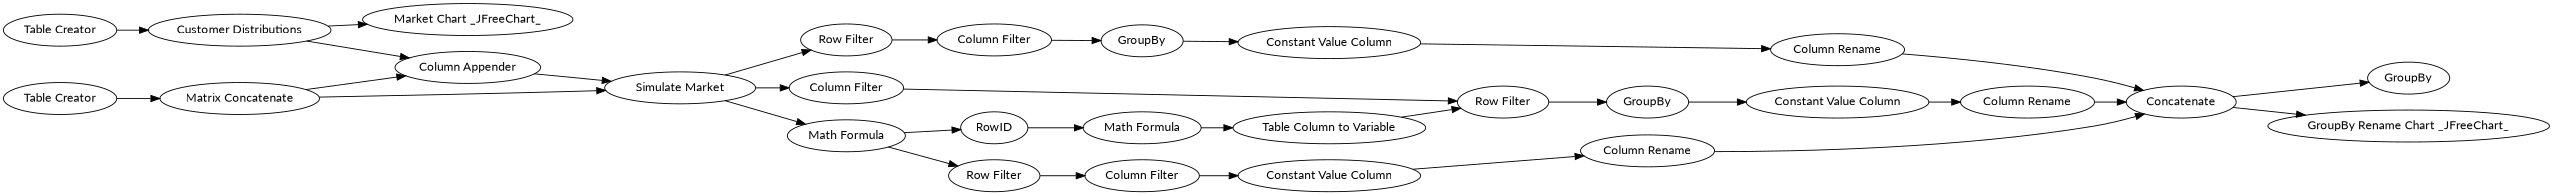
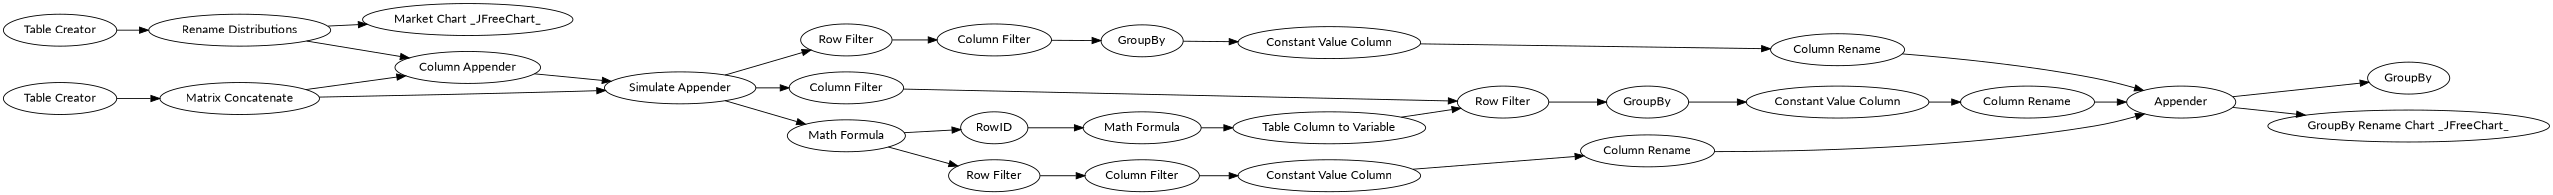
node "Customer Distributions": label "Customer Distributions" -> "Rename Distributions"
node "Simulate Market": label "Simulate Market" -> "Simulate Appender"
node "Concatenate": label "Concatenate" -> "Appender"
